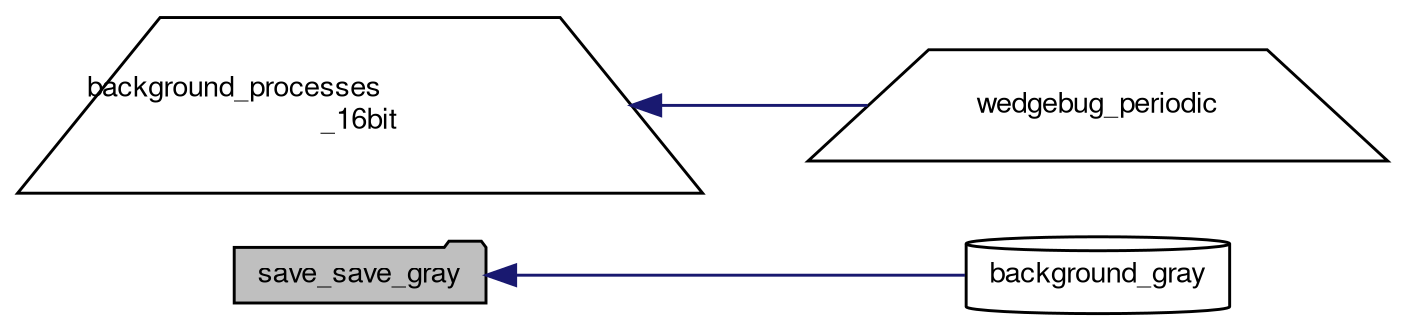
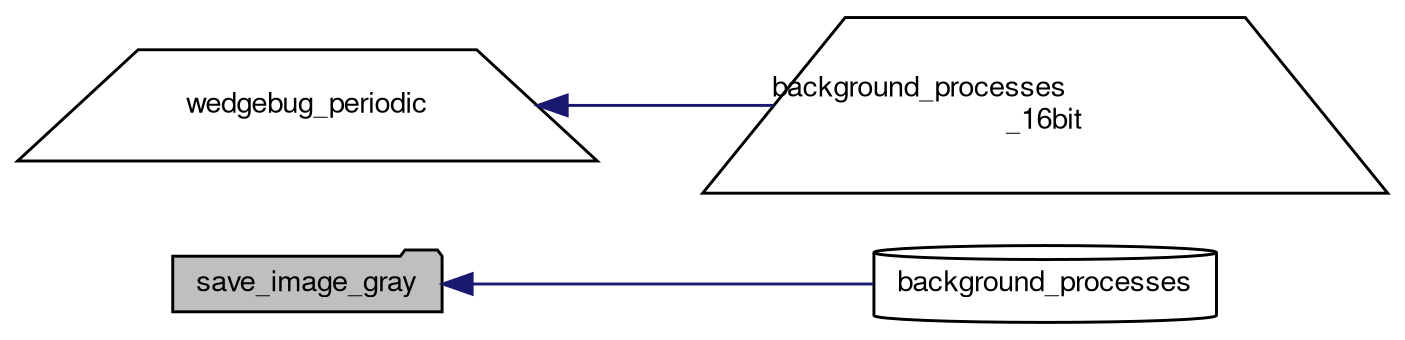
edge "wedgebug_periodic" -> "background_processes _16bit": reversed
node "save_save_gray": label "save_save_gray" -> "save_image_gray"
node "background_gray": label "background_gray" -> "background_processes"
